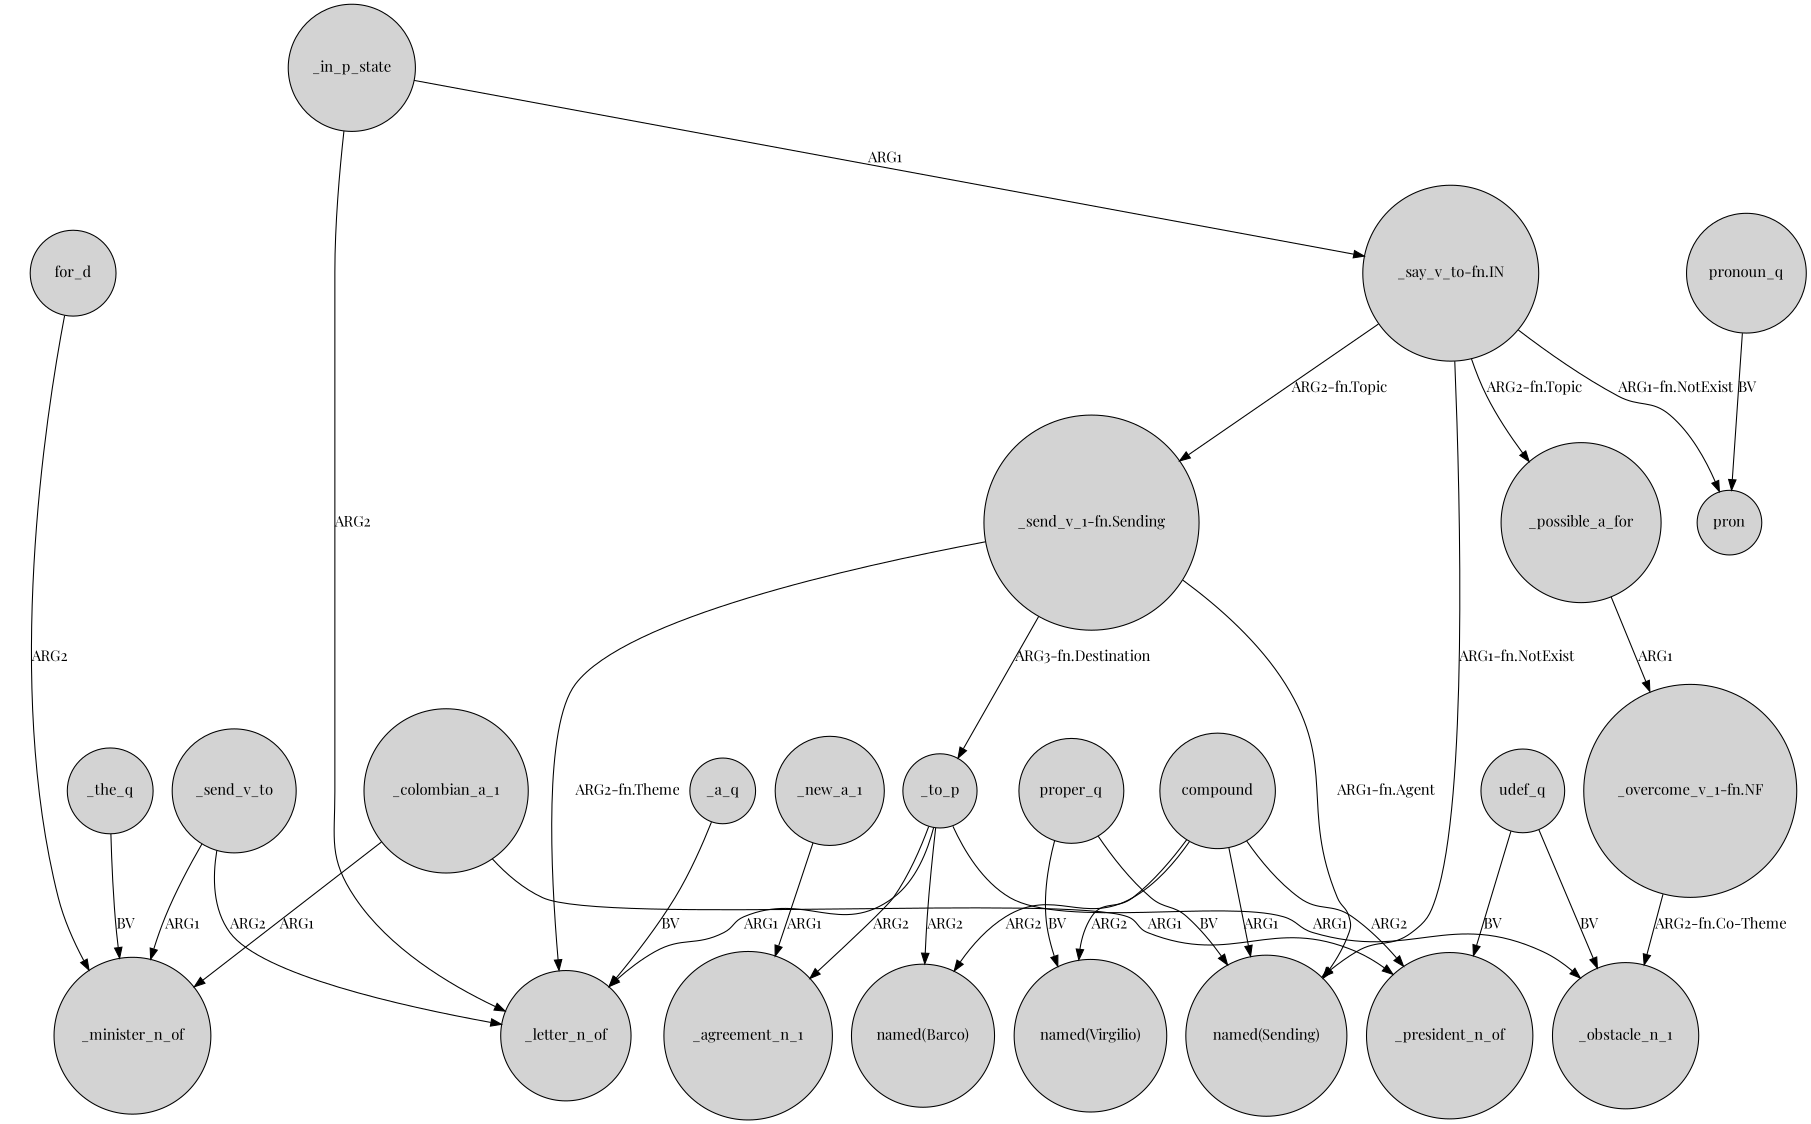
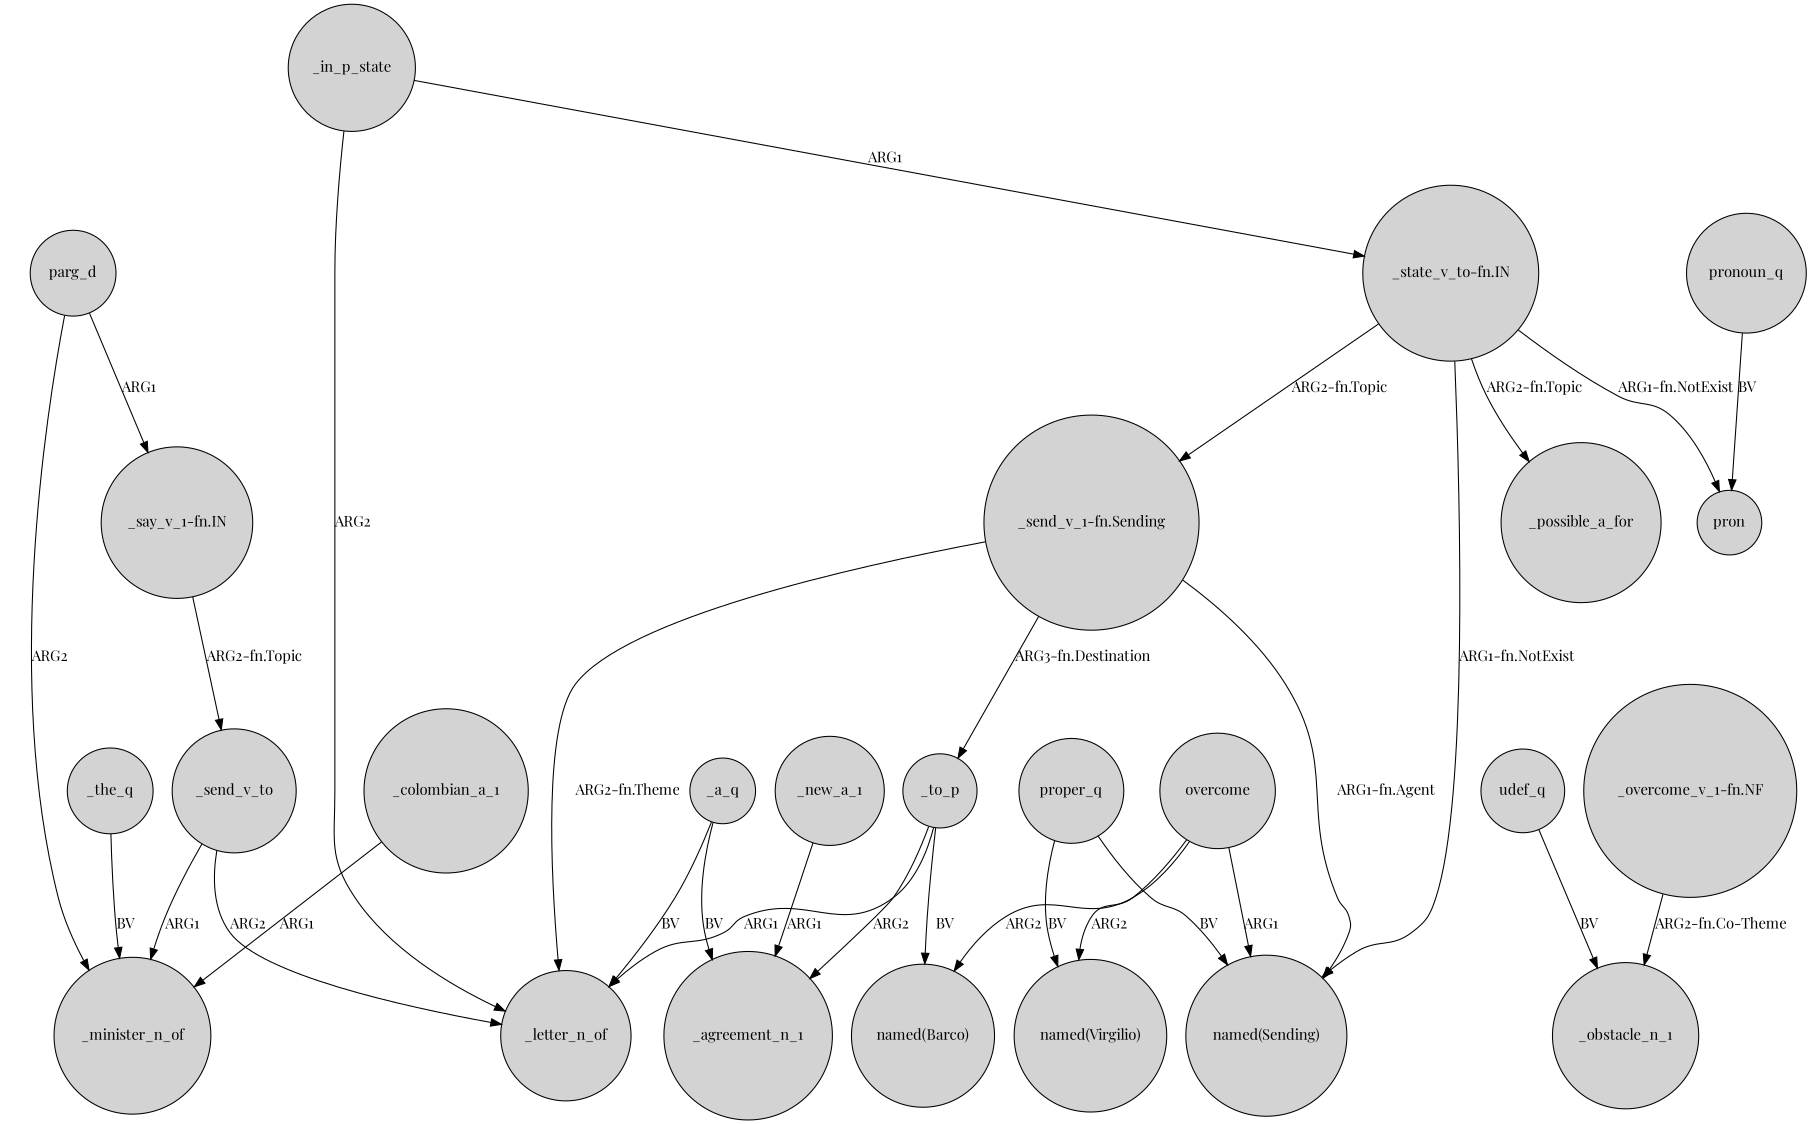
node "for_d": label "for_d" -> "parg_d"
node "_say_v_to-fn.IN": label "_say_v_to-fn.IN" -> "_state_v_to-fn.IN"
node "_say_v_1-fn.IN": added
edge "_possible_a_for" -> "_overcome_v_1-fn.NF": removed, label "ARG1"
node "compound": label "compound" -> "overcome"
edge "_a_q" -> "_agreement_n_1": added, label "BV"
edge "_to_p" -> "_obstacle_n_1": removed, label "ARG1"
edge "_to_p" -> "named(Barco)": label "ARG2" -> "BV"
node "_president_n_of": removed
